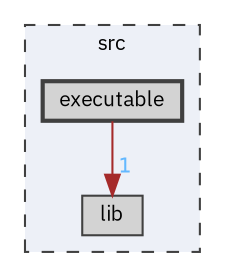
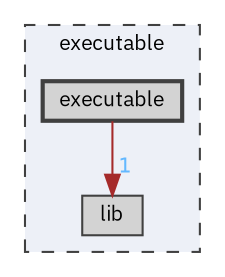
cluster "src": label "src" -> "executable"
